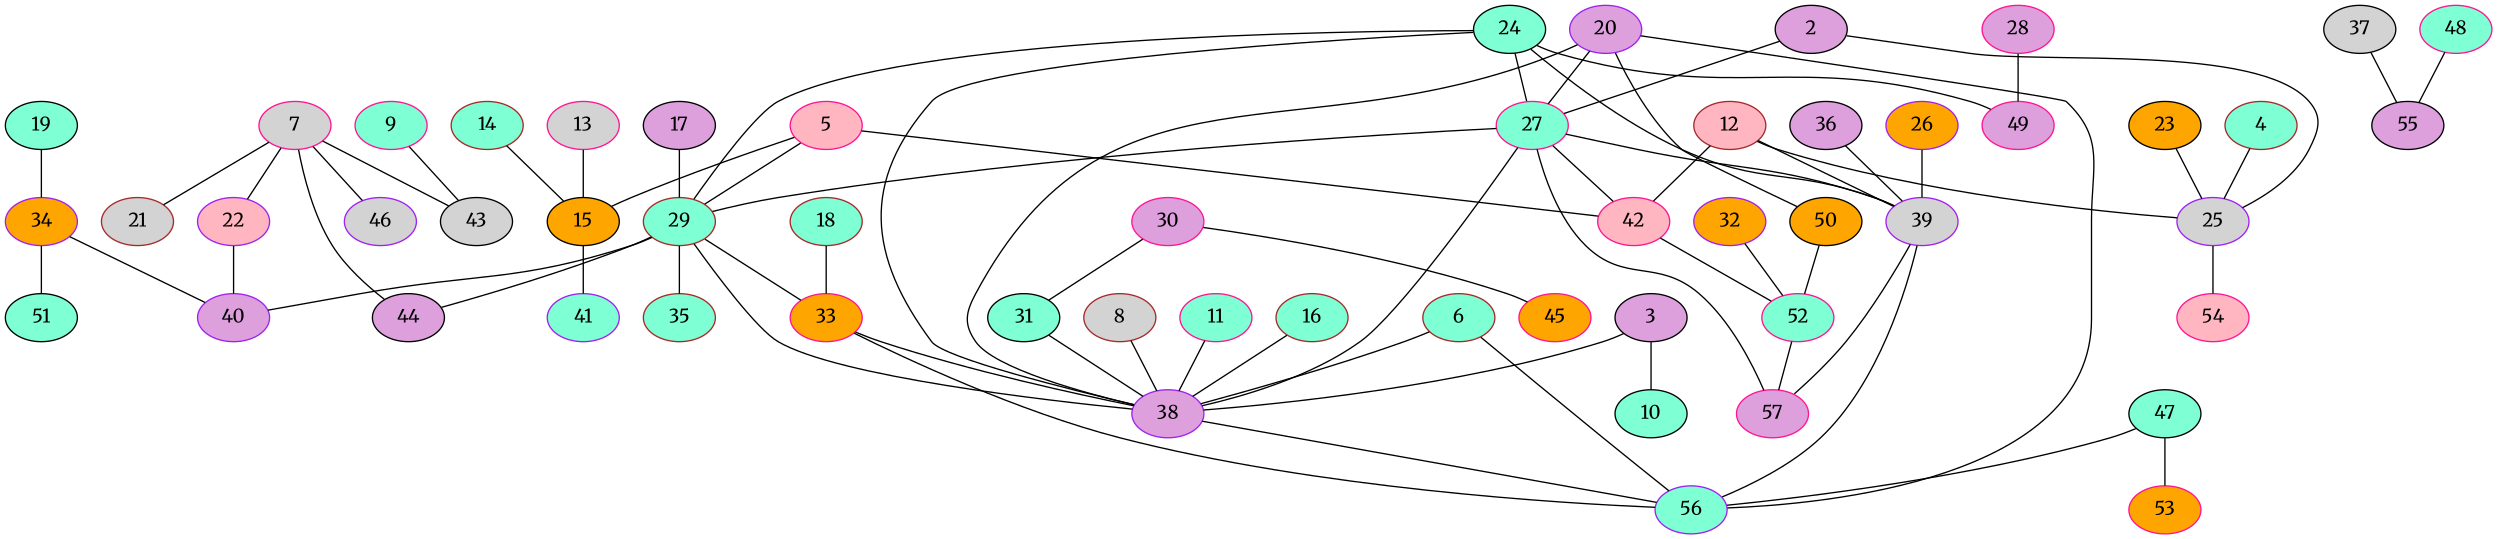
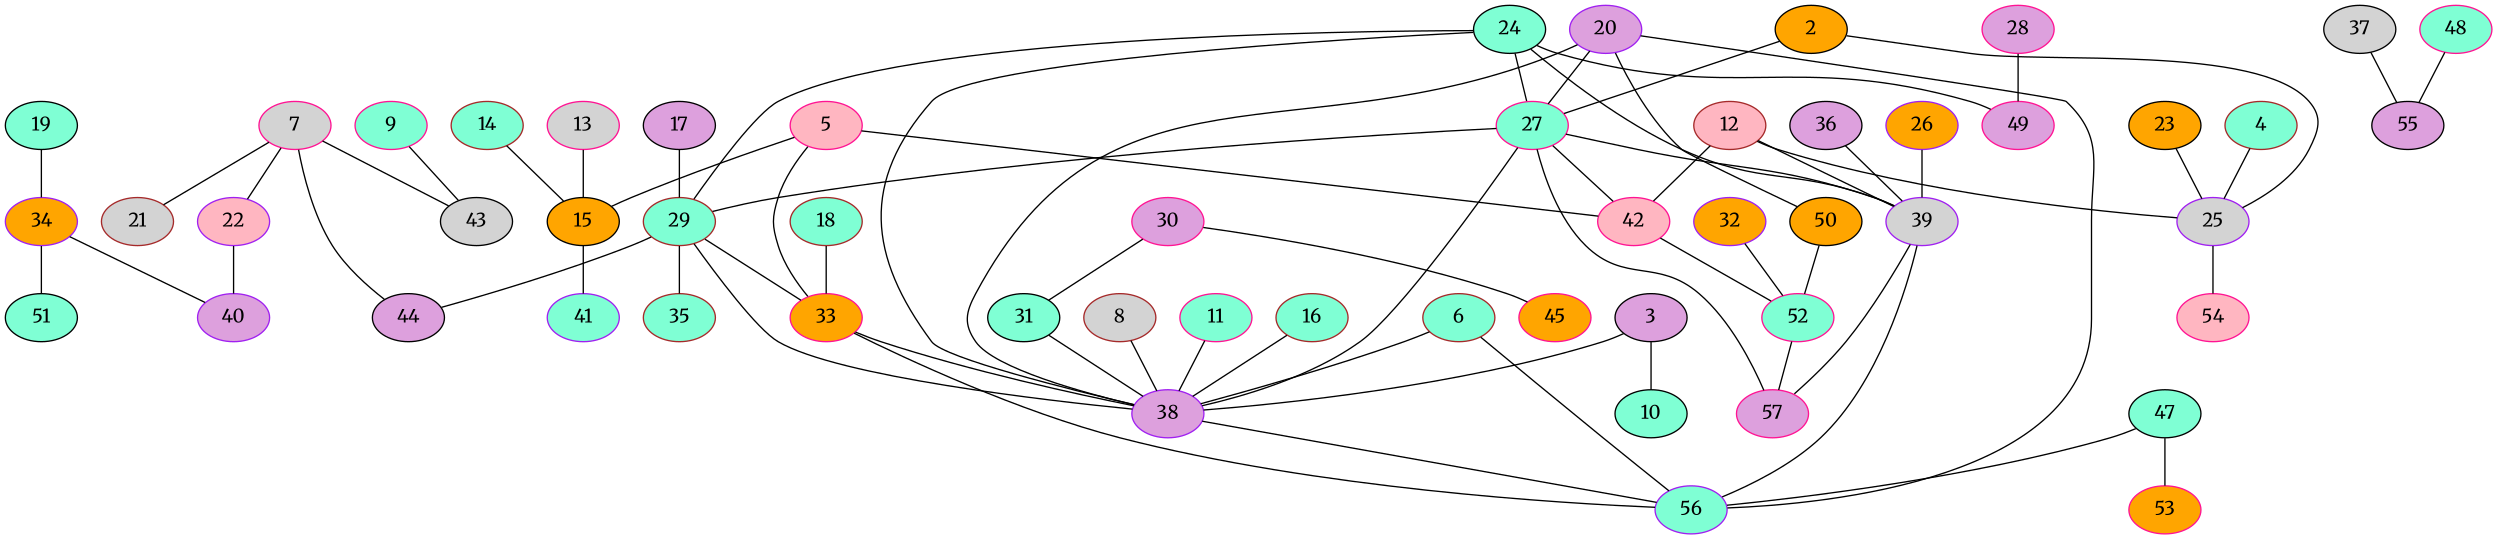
node "2": fillcolor plum -> orange
edge "5" -- "29": now "5" -- "33"
node "46": removed
edge "29" -- "40": removed
